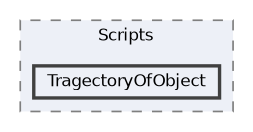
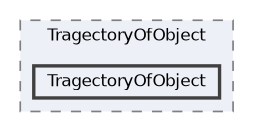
cluster "Scripts": label "Scripts" -> "TragectoryOfObject"
